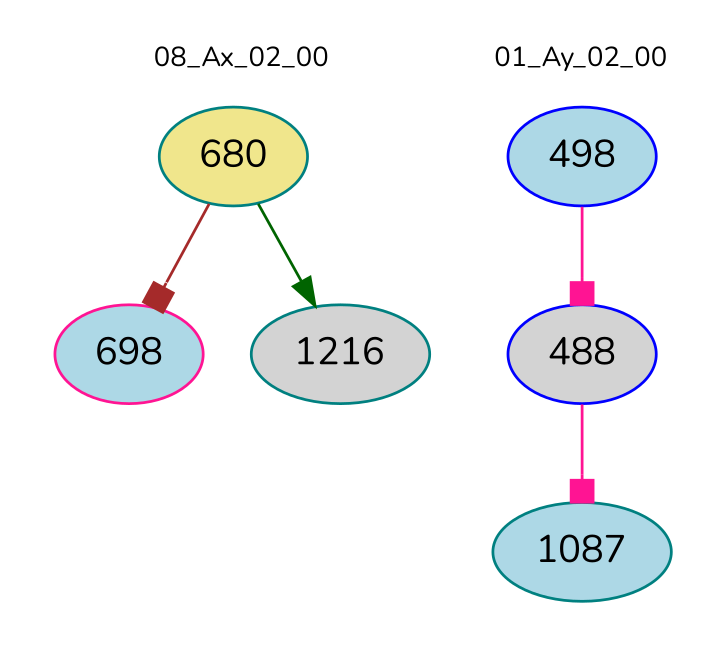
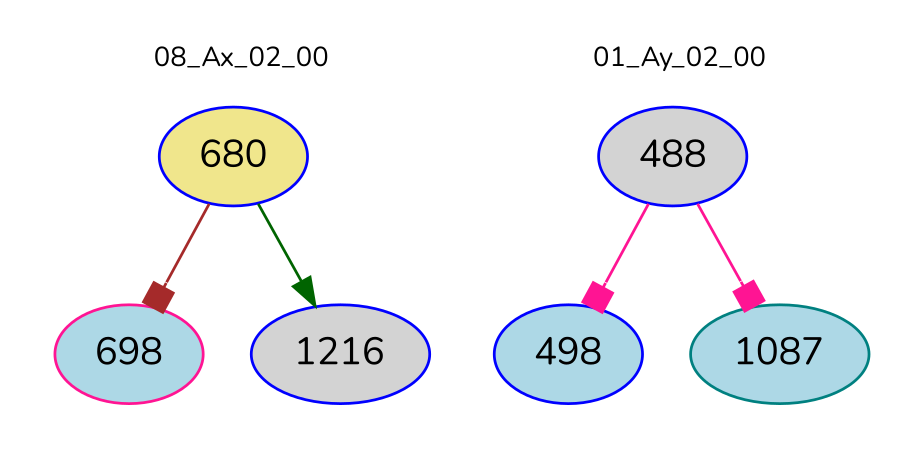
node "680": color teal -> blue
edge "498" -> "488": reversed
node "1216": color teal -> blue
